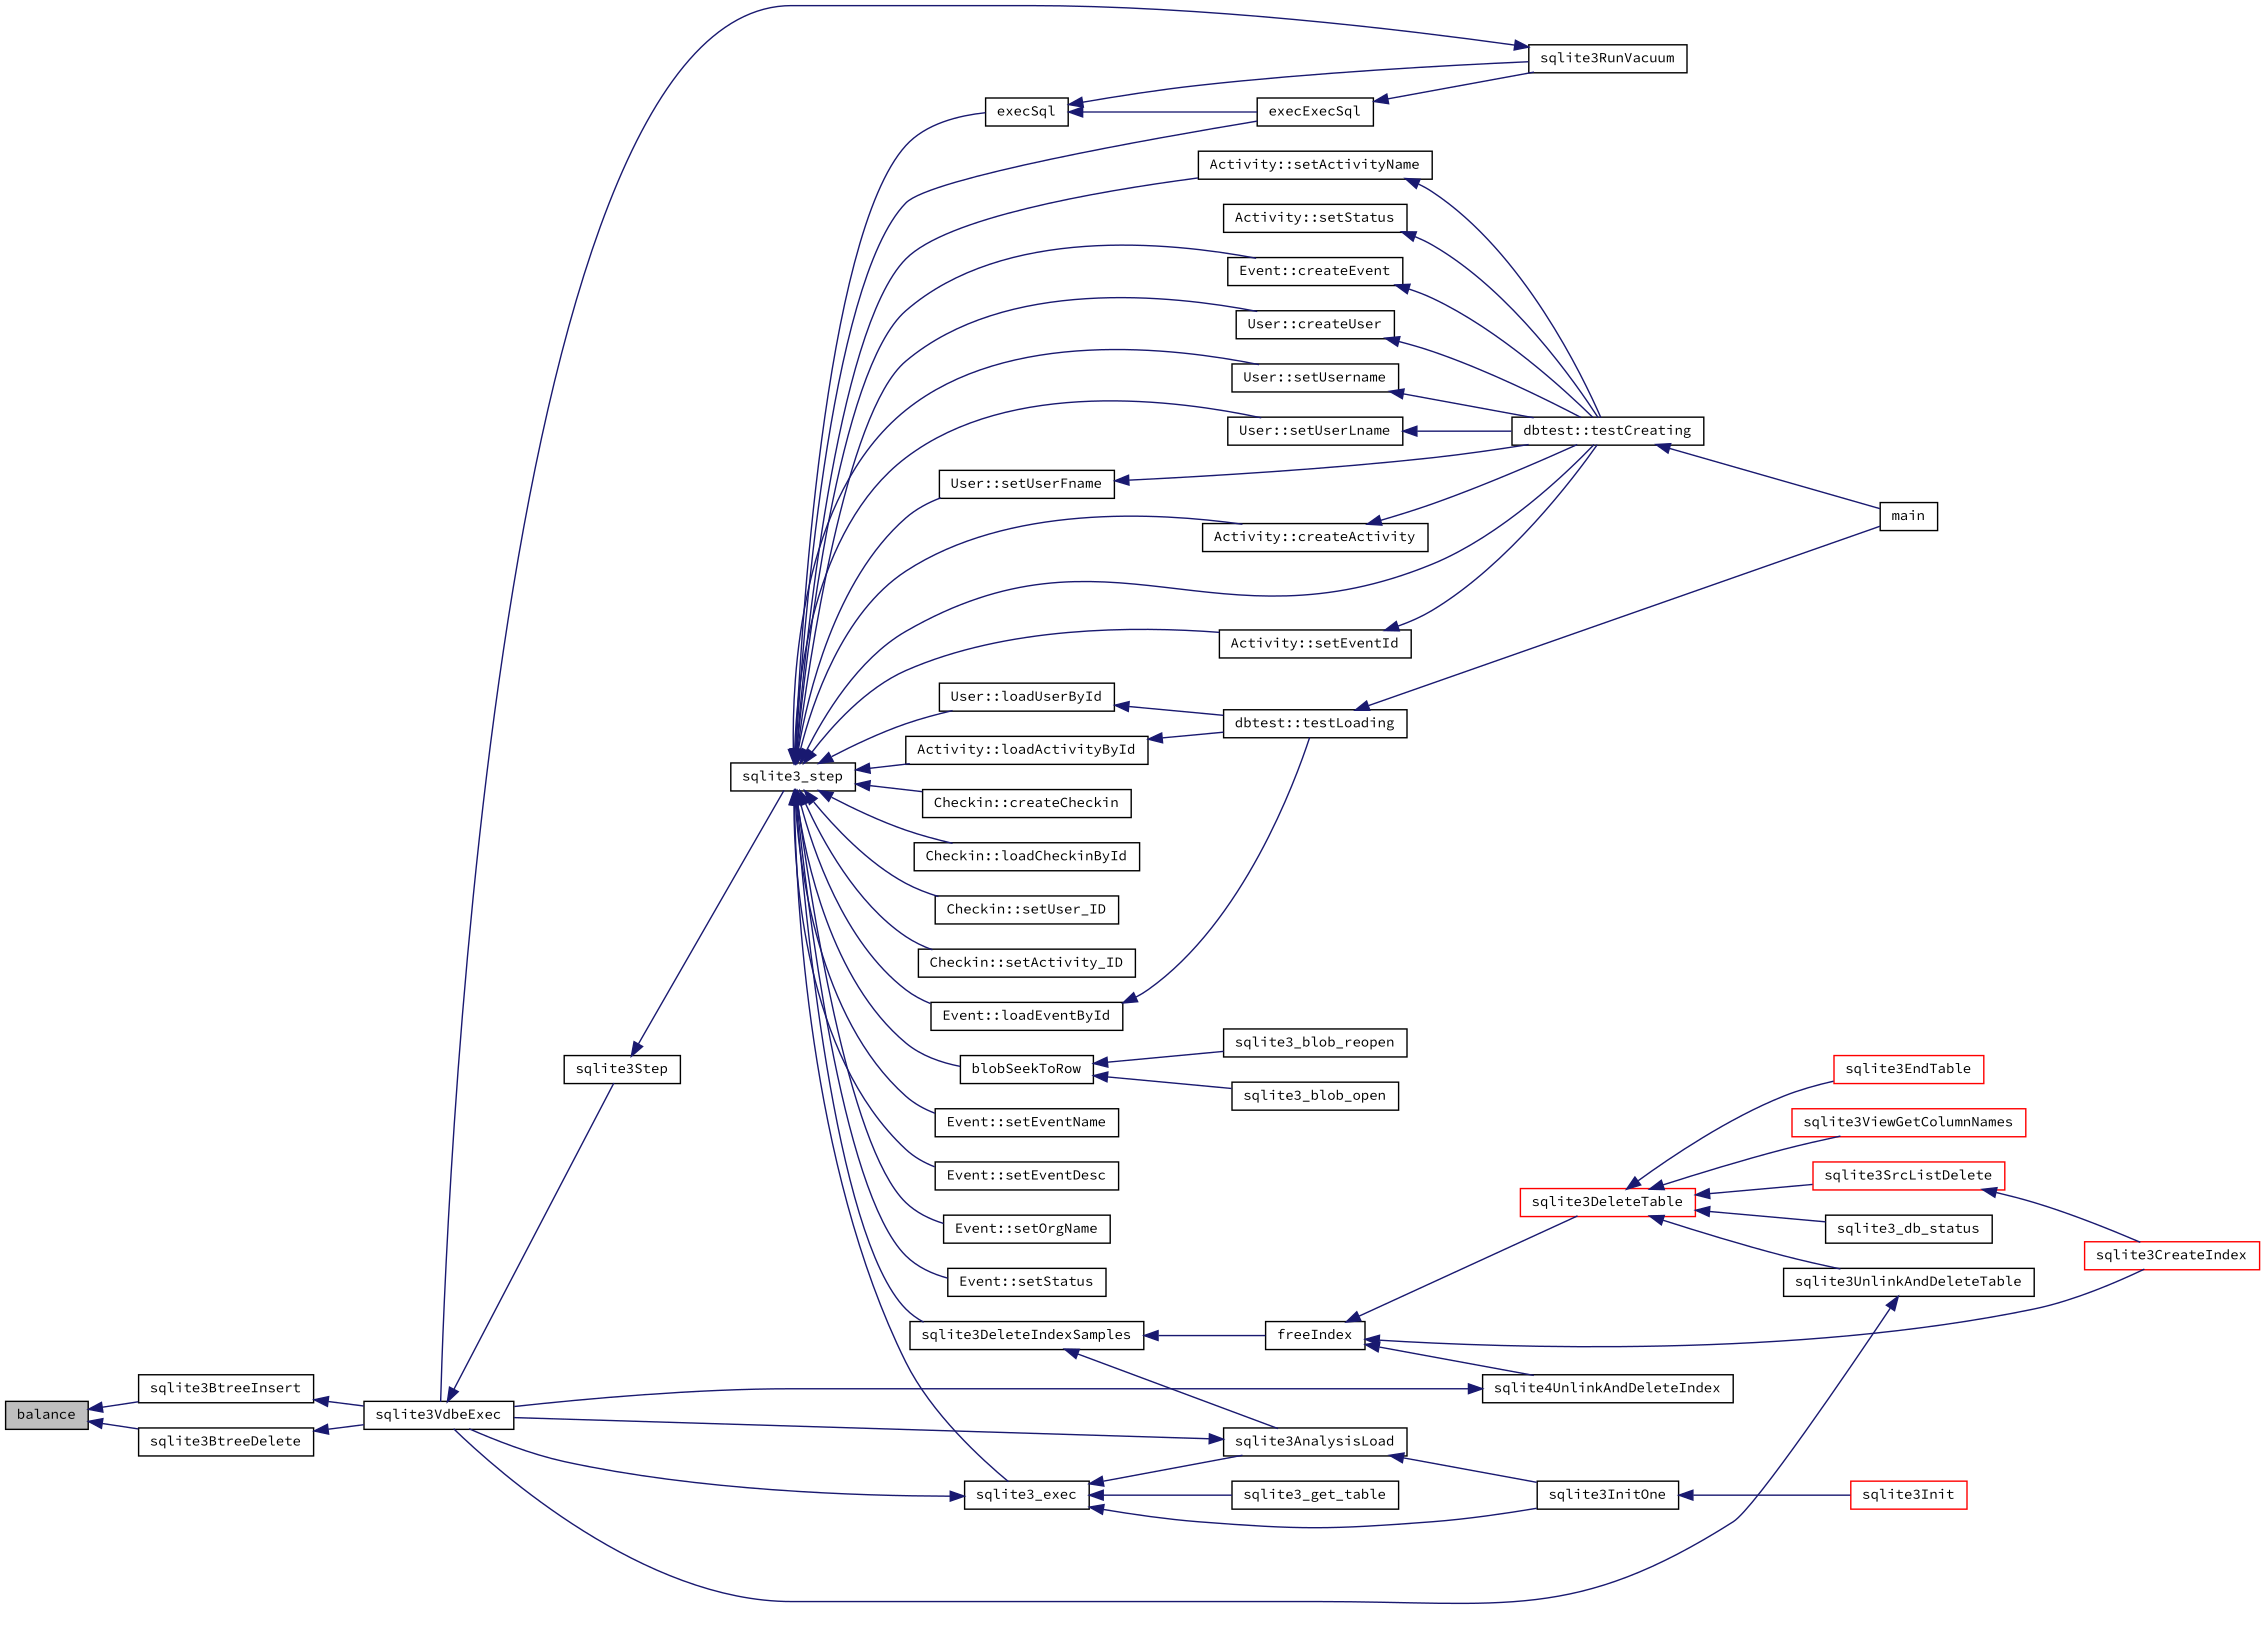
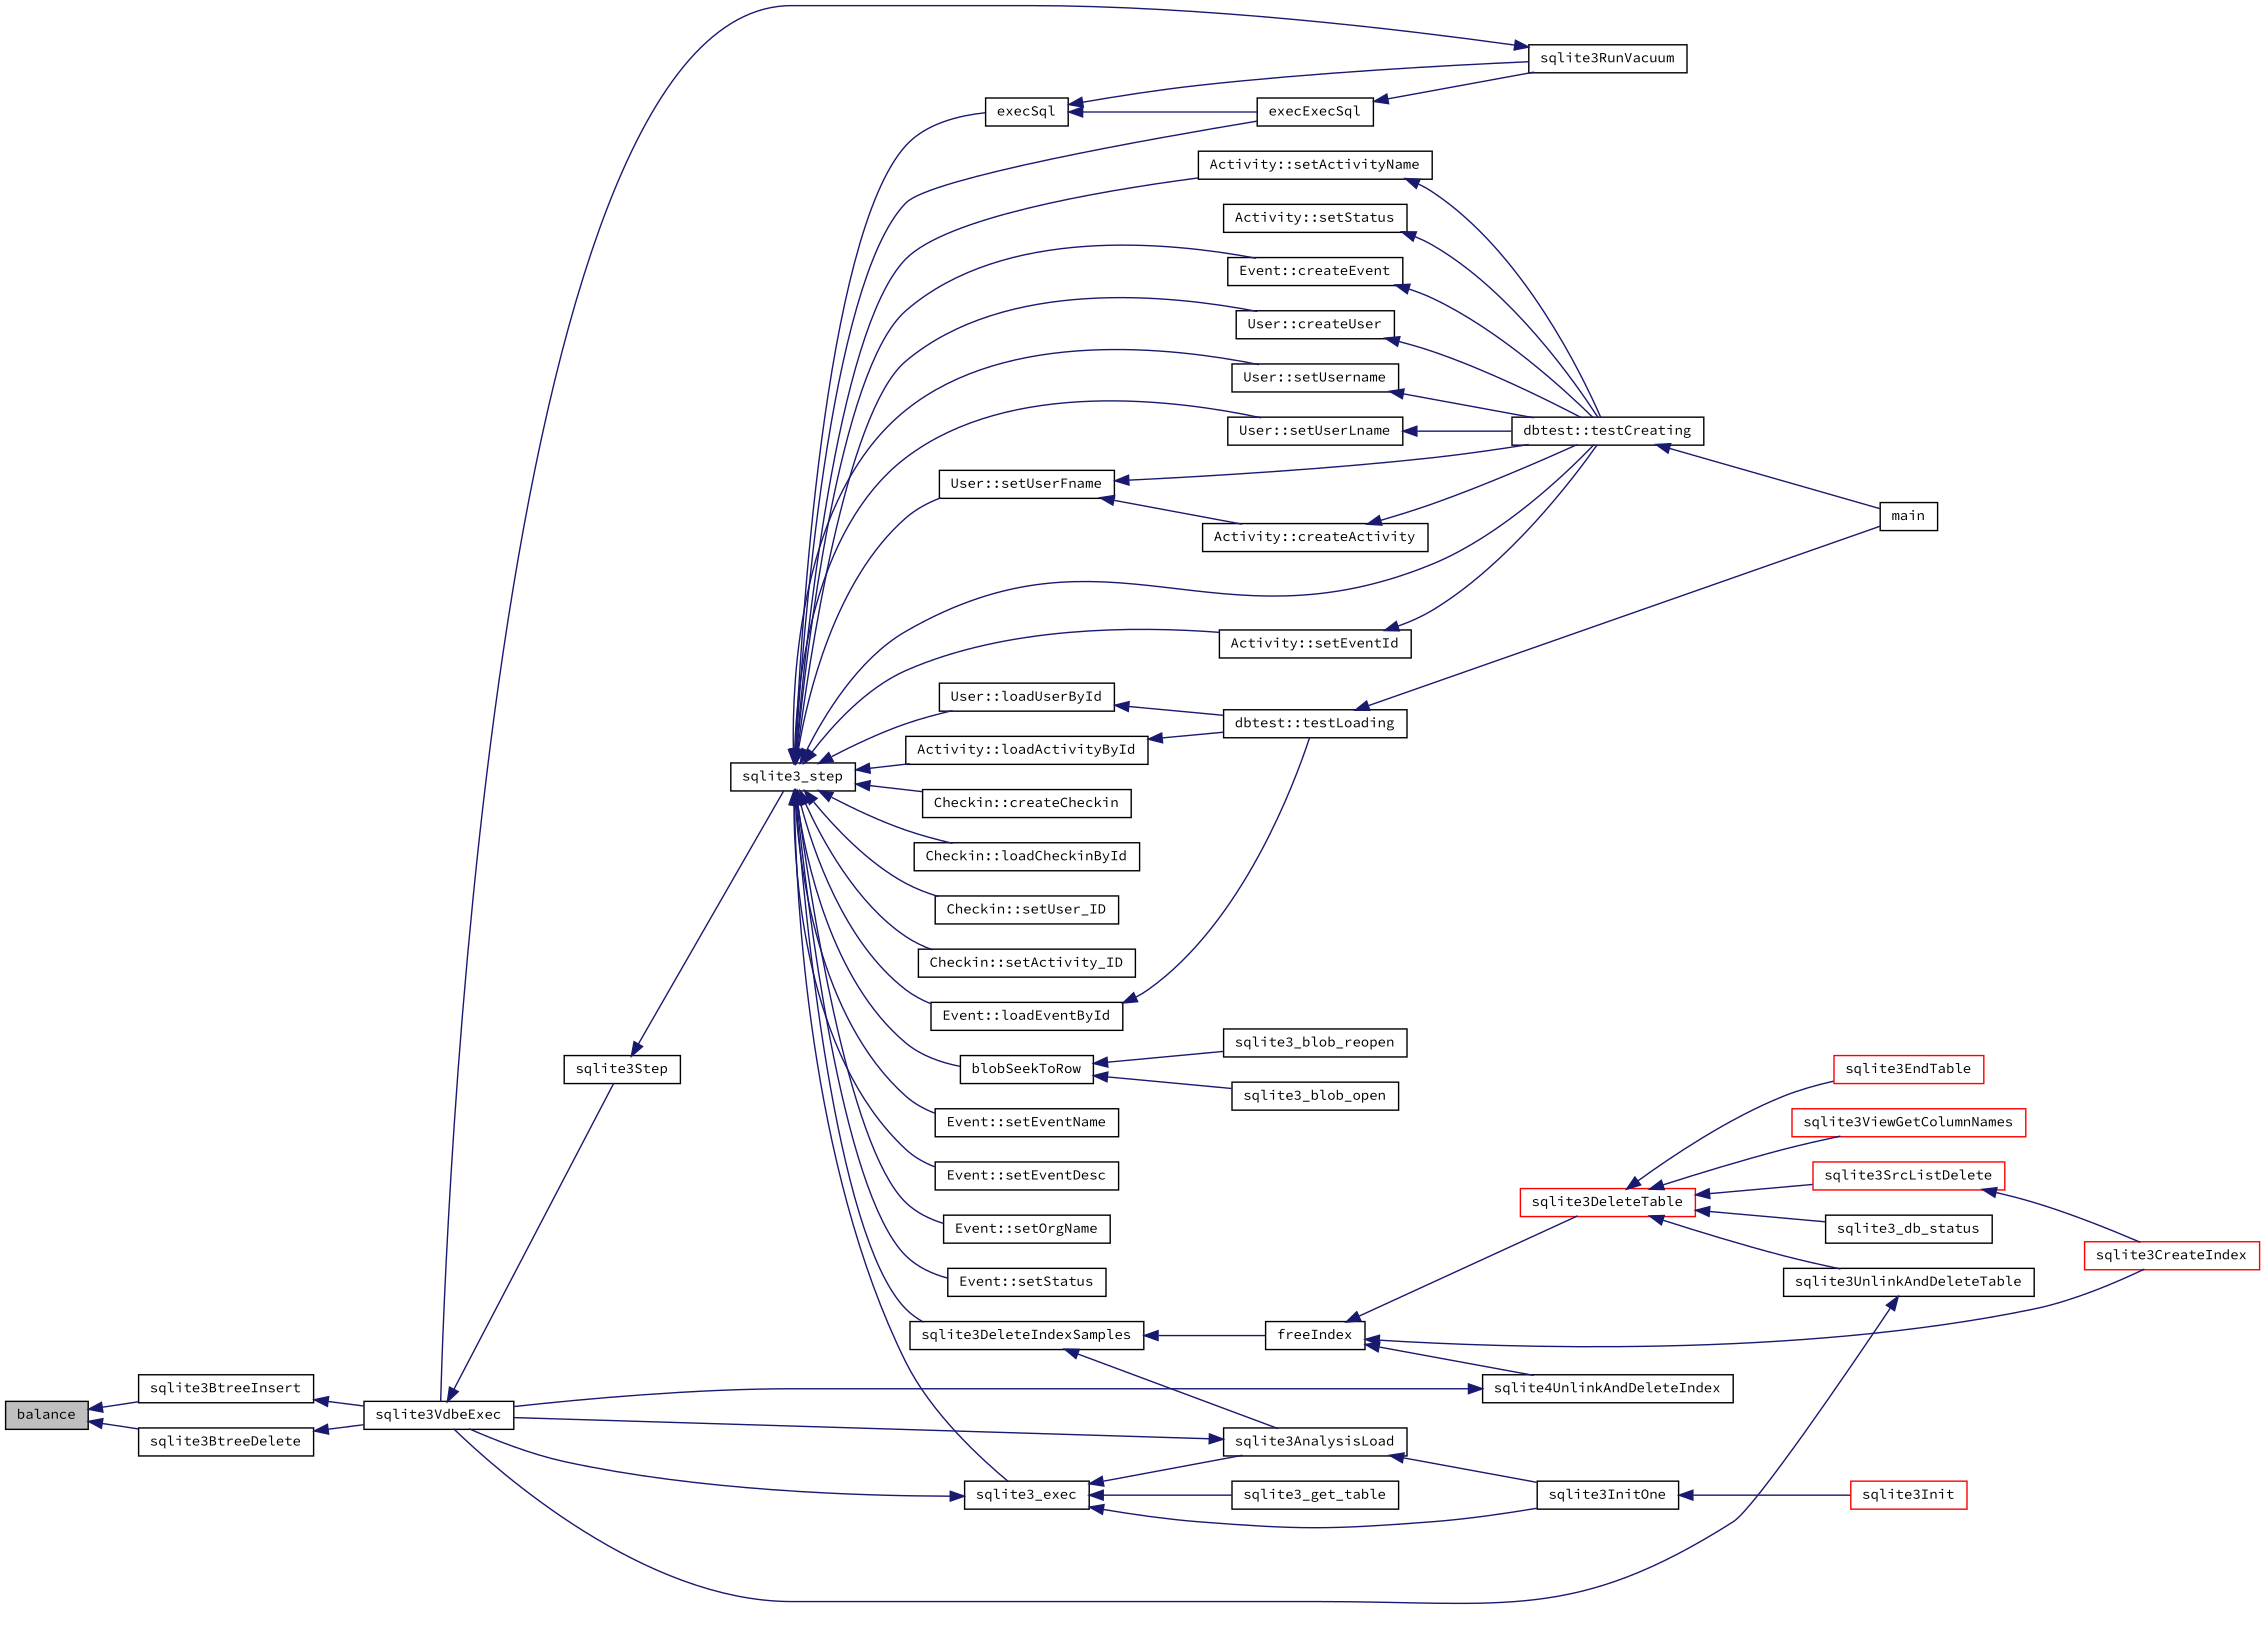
edge "Activity::createActivity" -> "sqlite3_step": now "Activity::createActivity" -> "User::setUserFname"
